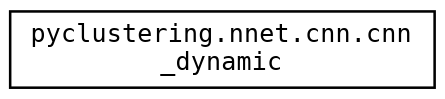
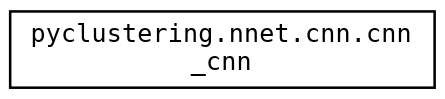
node "pyclustering.nnet.cnn.cnn _dynamic": label "pyclustering.nnet.cnn.cnn _dynamic" -> "pyclustering.nnet.cnn.cnn _cnn"
